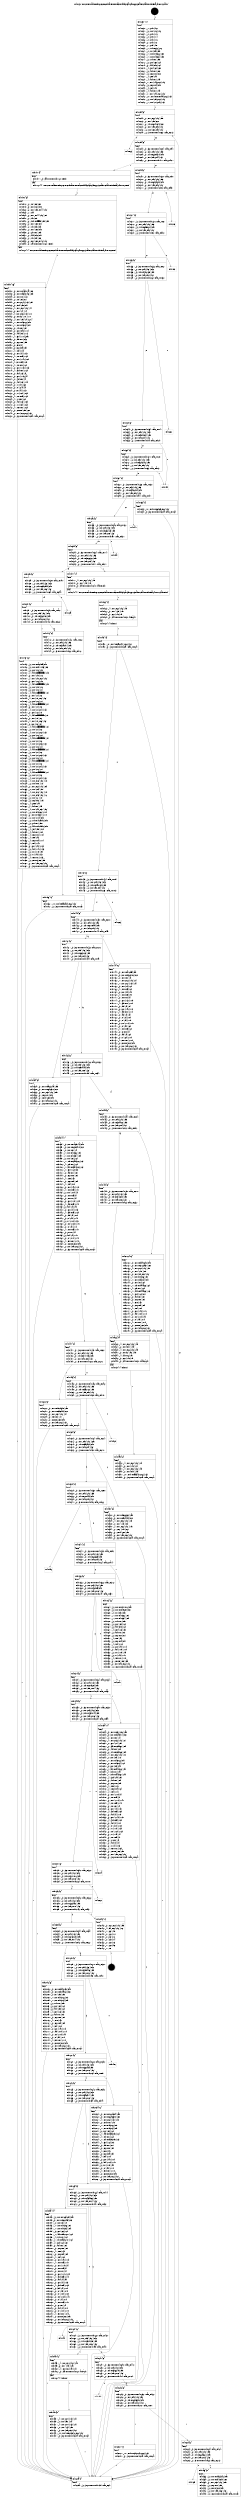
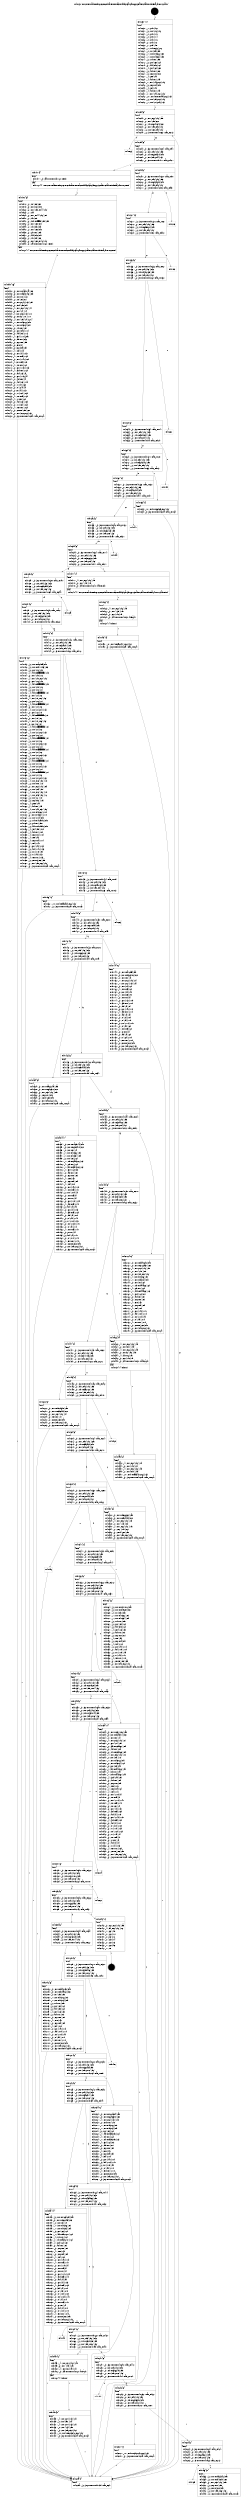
edge "0x4012df [28]" -> "0x4012fb [28]": removed, label "21"
edge "0x40136b [28]" -> "0x401f7d": now "0x40136b [28]" -> "0x401c55 [15]"
edge "0x401d92 [15]" -> "0x40142f [28]": now "0x401413 [28]" -> "0x40142f [28]"
edge "0x401ae4 [147]" -> "0x4014d7 [28]": now "0x4014bb [28]" -> "0x4014d7 [28]"
edge "0x401c64 [86]" -> "0x4022da [5]": now "0x401fb6" -> "0x4022da [5]"
